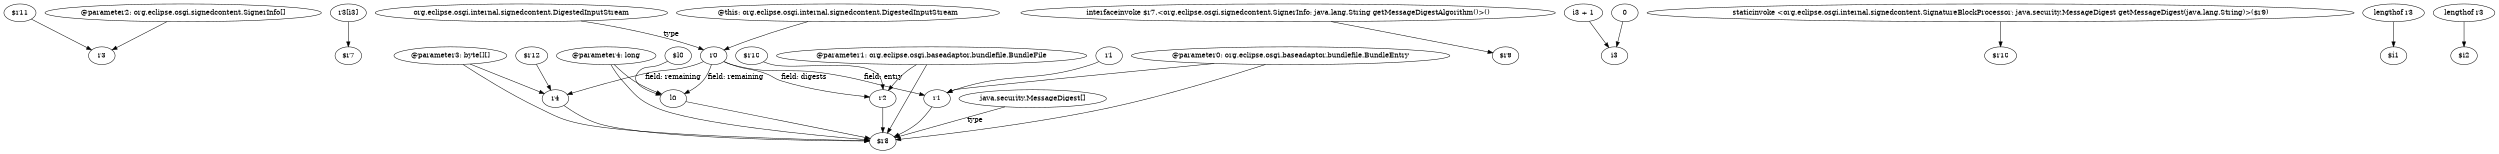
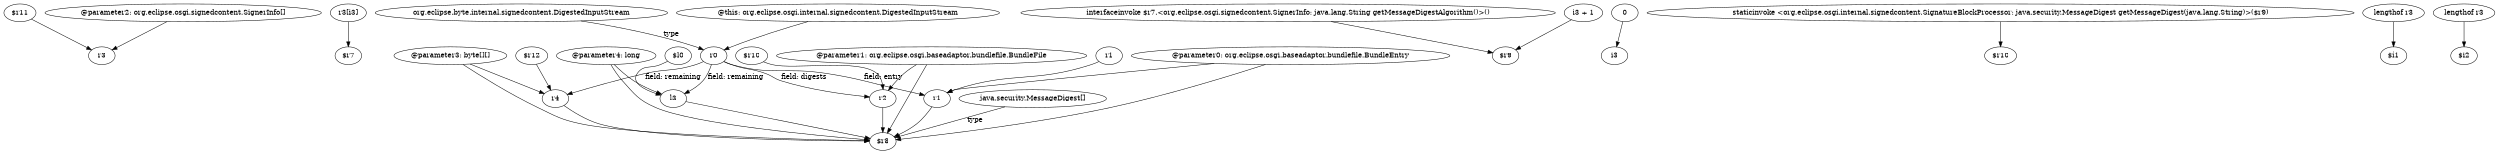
node "org.eclipse.osgi.internal.signedcontent.DigestedInputStream": label "org.eclipse.osgi.internal.signedcontent.DigestedInputStream" -> "org.eclipse.byte.internal.signedcontent.DigestedInputStream"
edge "i3 + 1" -> "i3": now "i3 + 1" -> "$r9"
node "l0": label "l0" -> "l3"
